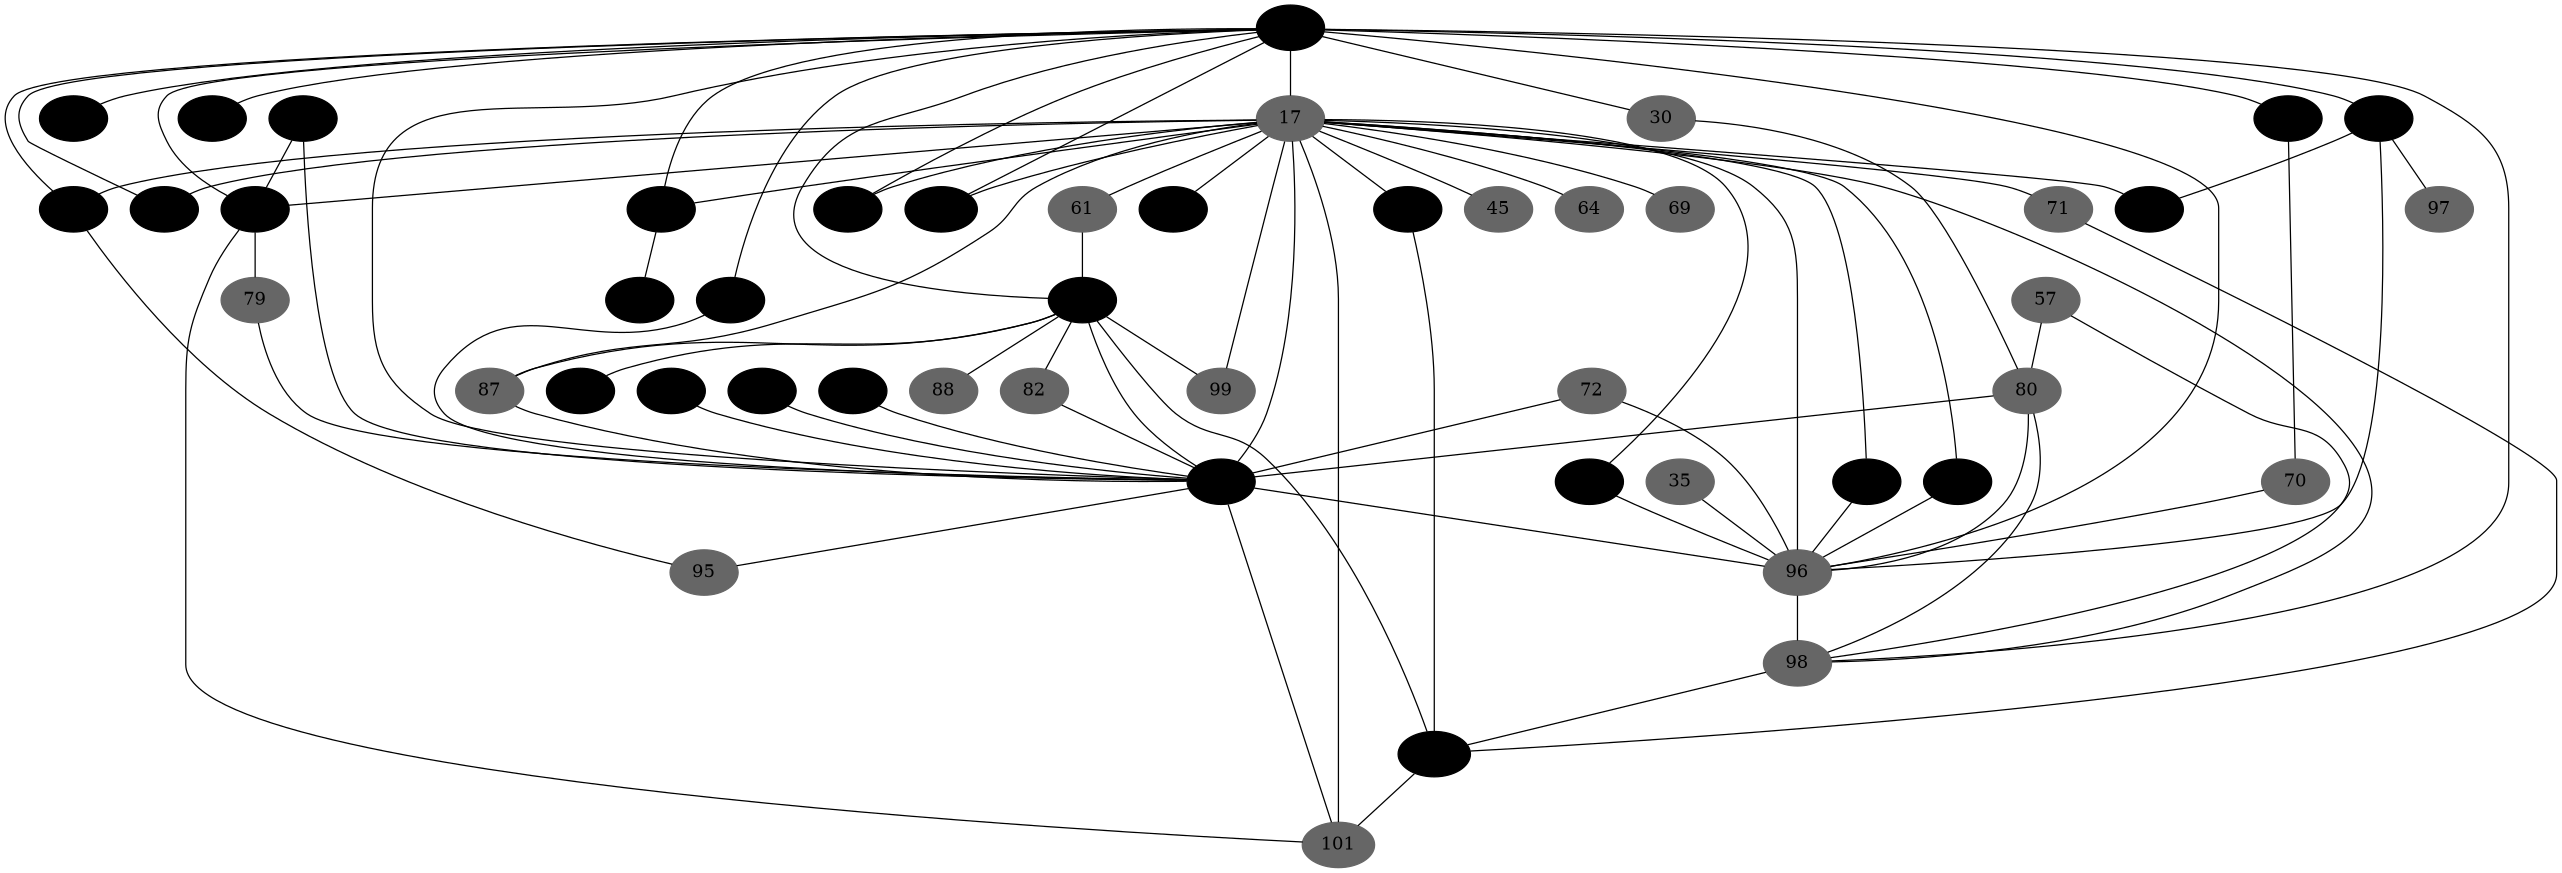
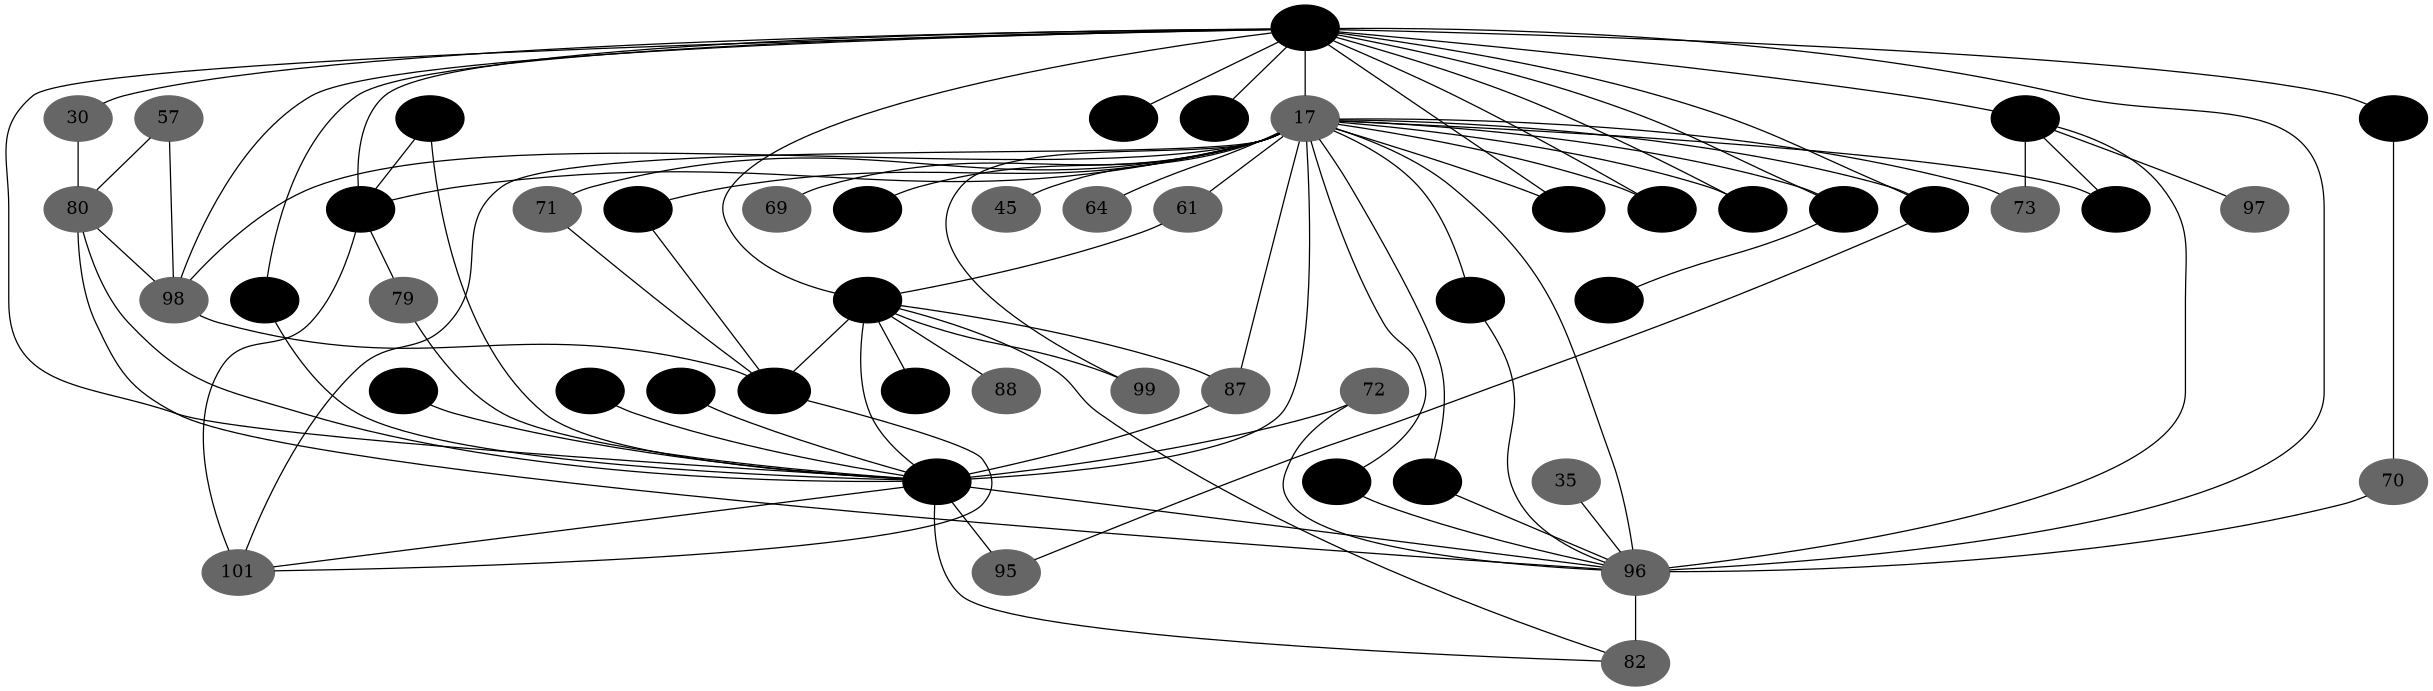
node "73": added
edge "96" -- "98": now "96" -- "82"
